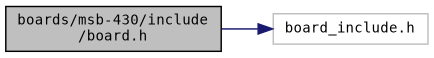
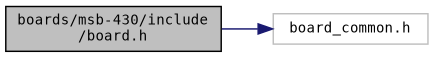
node "board_include.h": label "board_include.h" -> "board_common.h"
